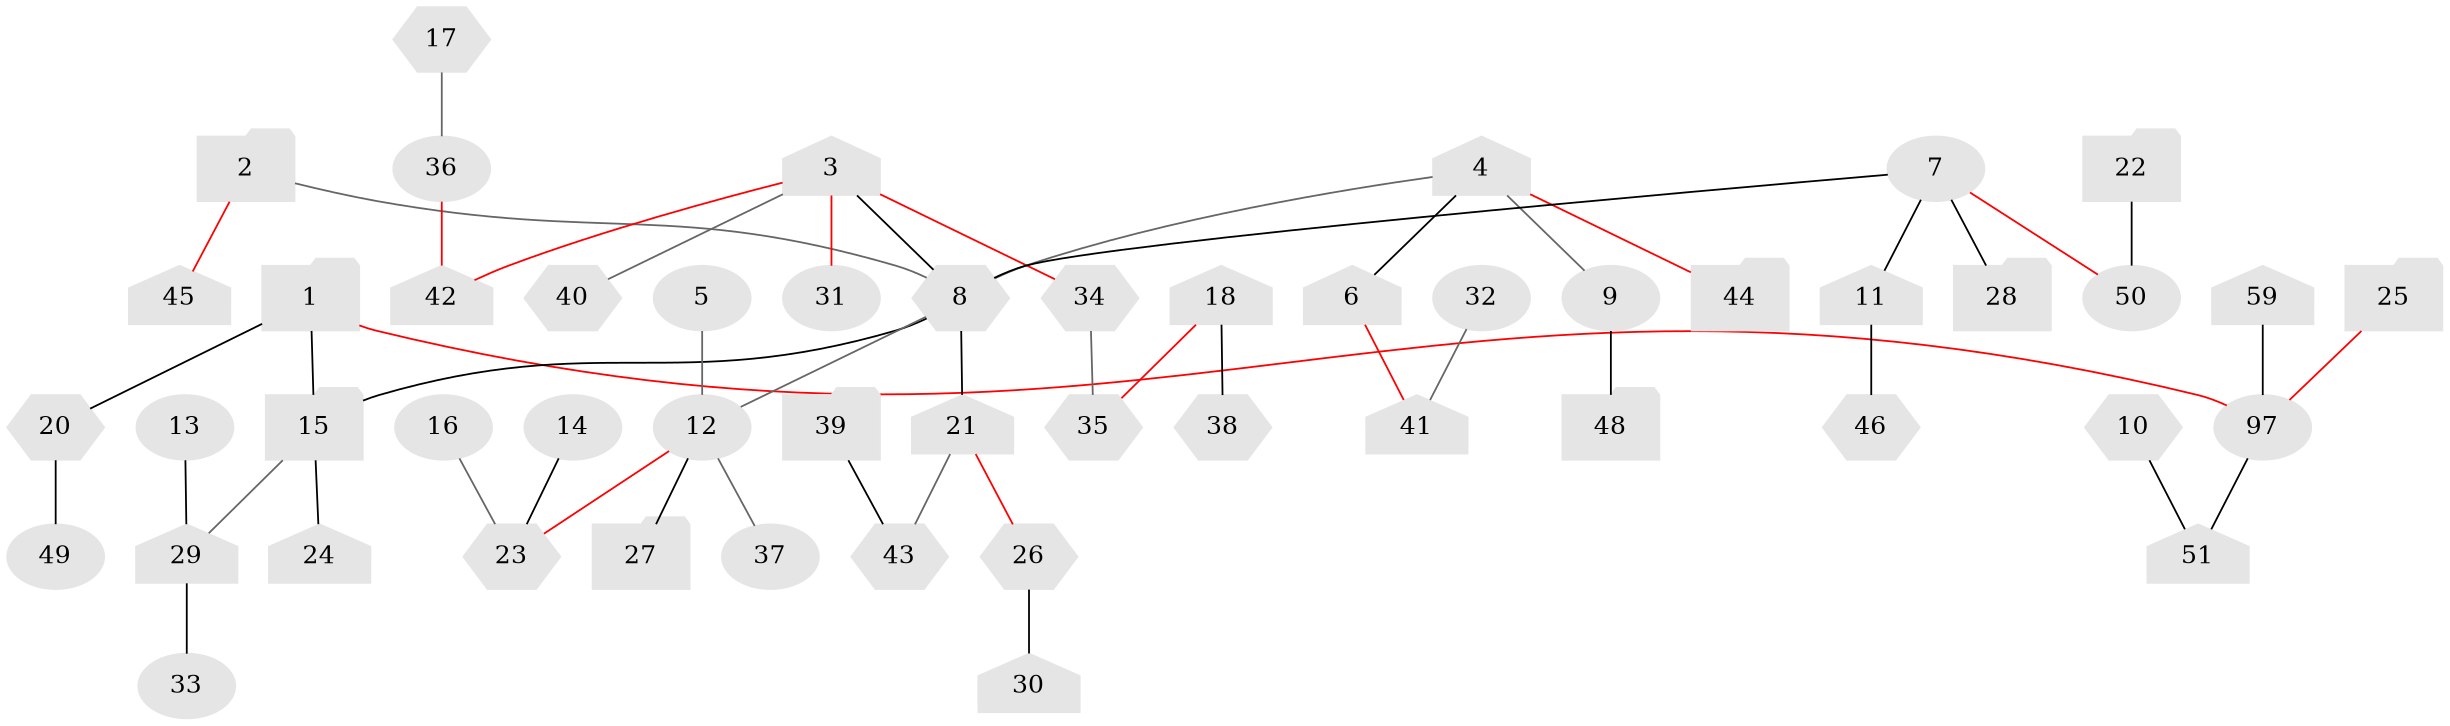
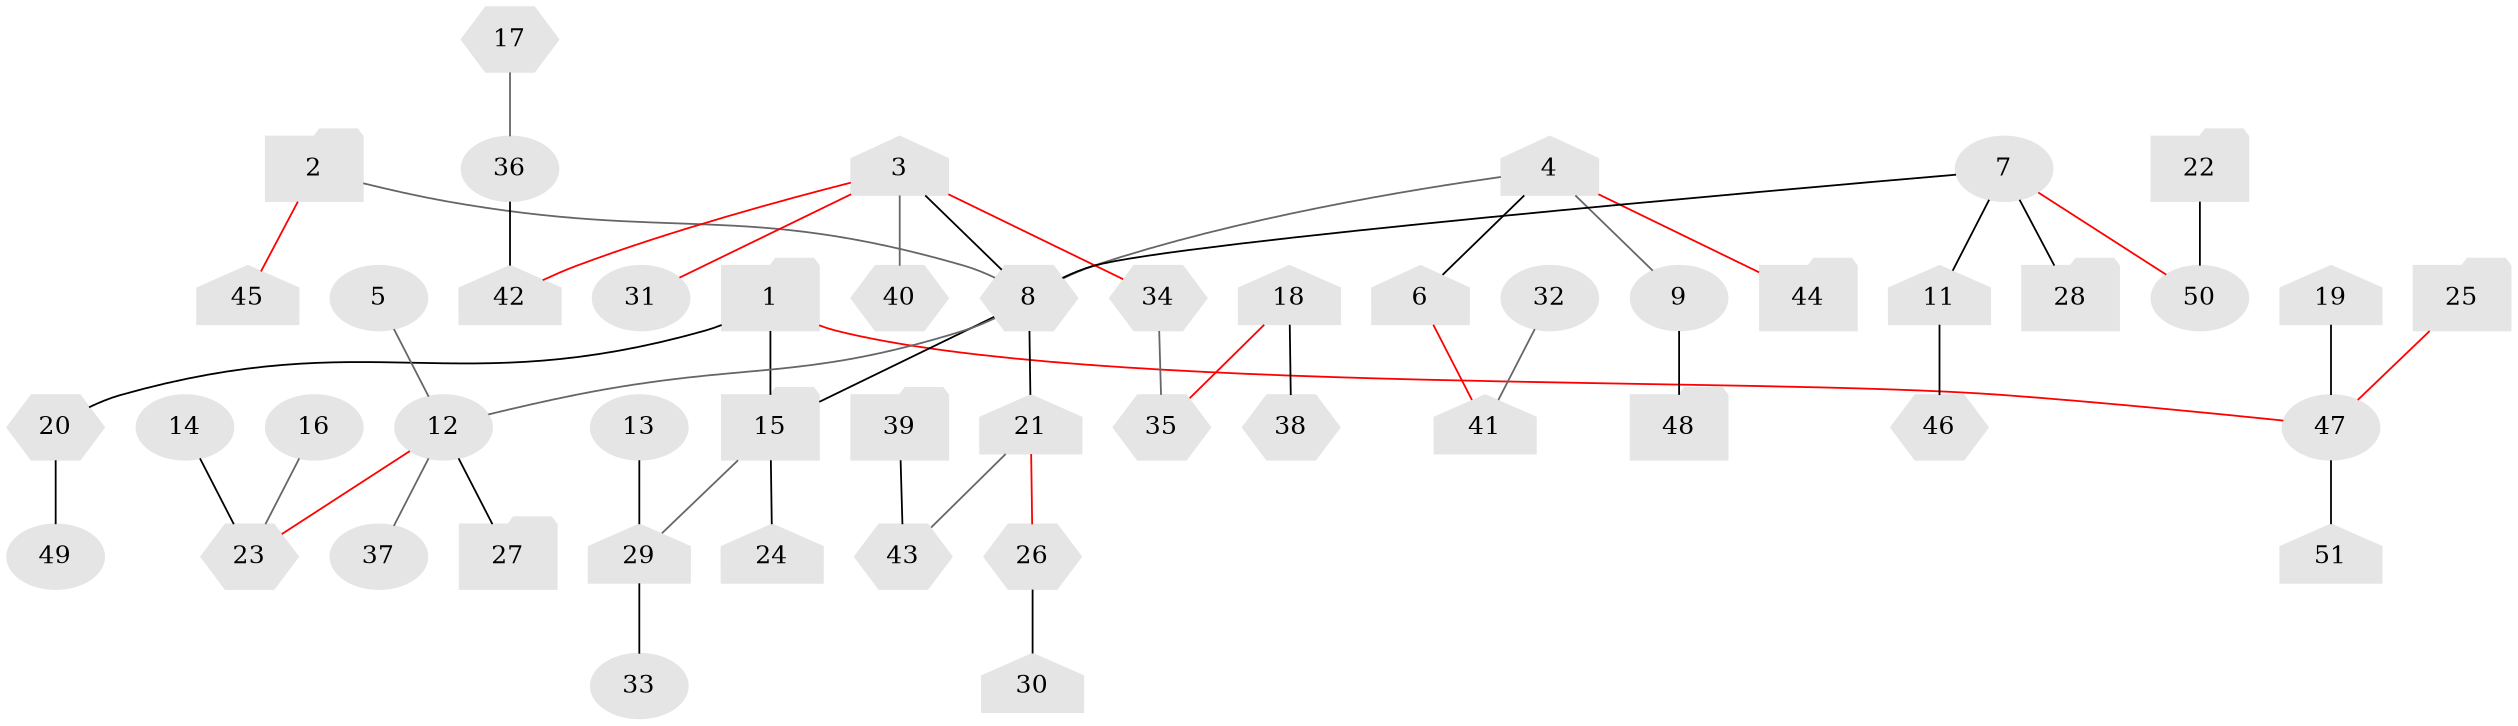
edge "36" -- "42": color red -> black
node "59": label "59" -> "19"
node "10": removed
node "97": label "97" -> "47"
